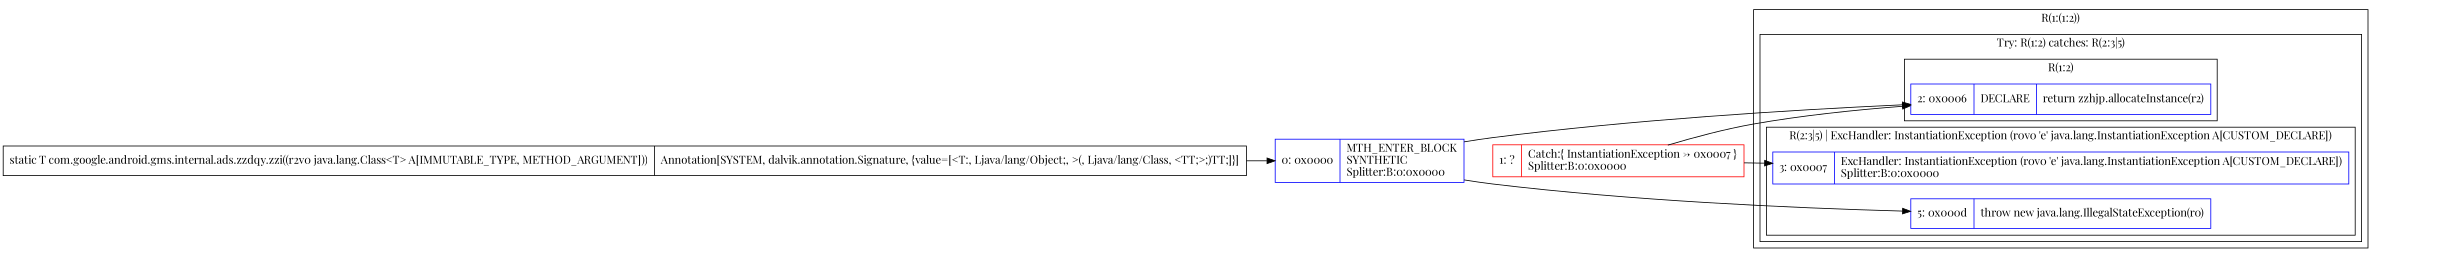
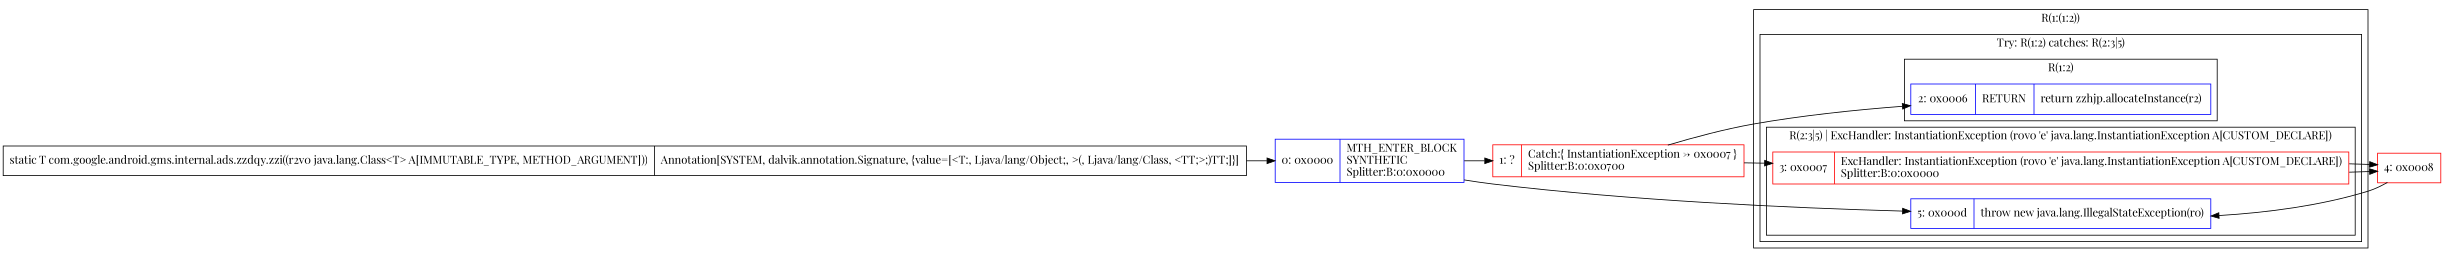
node "2: 0x0006": text "DECLARE" -> "RETURN"
edge "0: 0x0000" -> "2: 0x0006": now "0: 0x0000" -> "1: ?"
node "1: ?": text "Splitter:B:0:0x0000" -> "Splitter:B:0:0x0700"
node "3: 0x0007": color blue -> red
node "4: 0x0008": added
